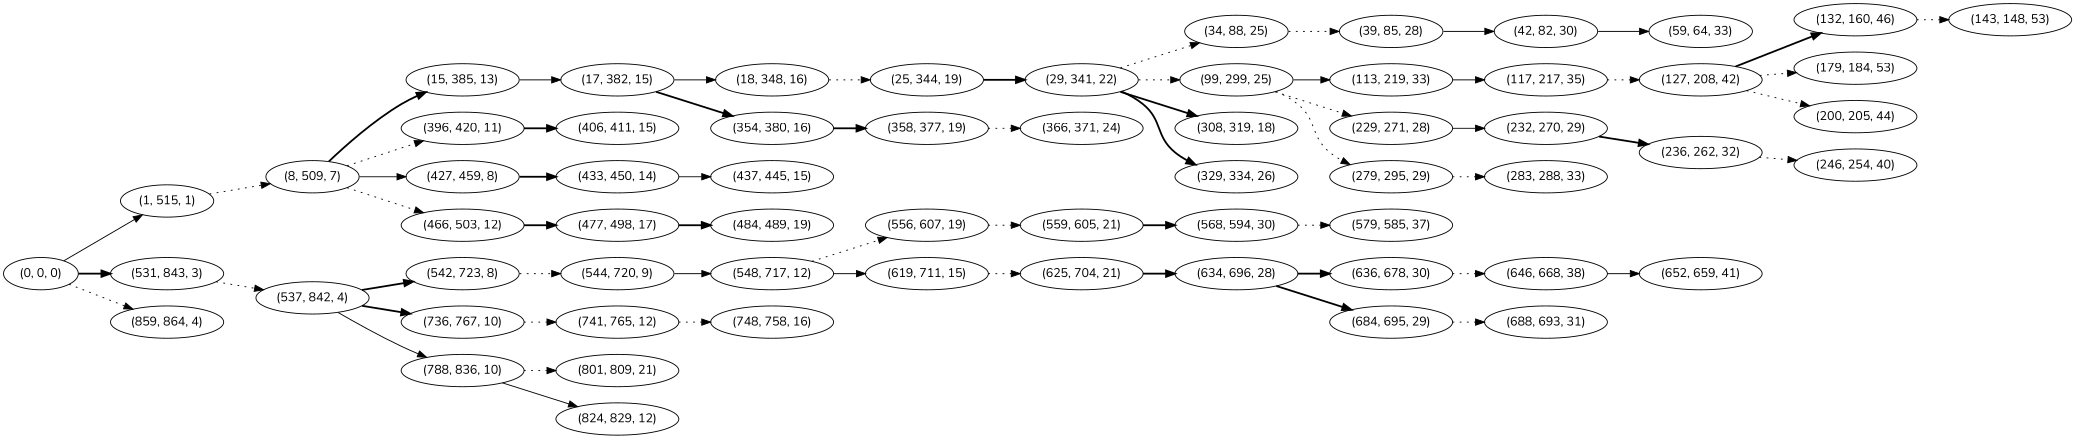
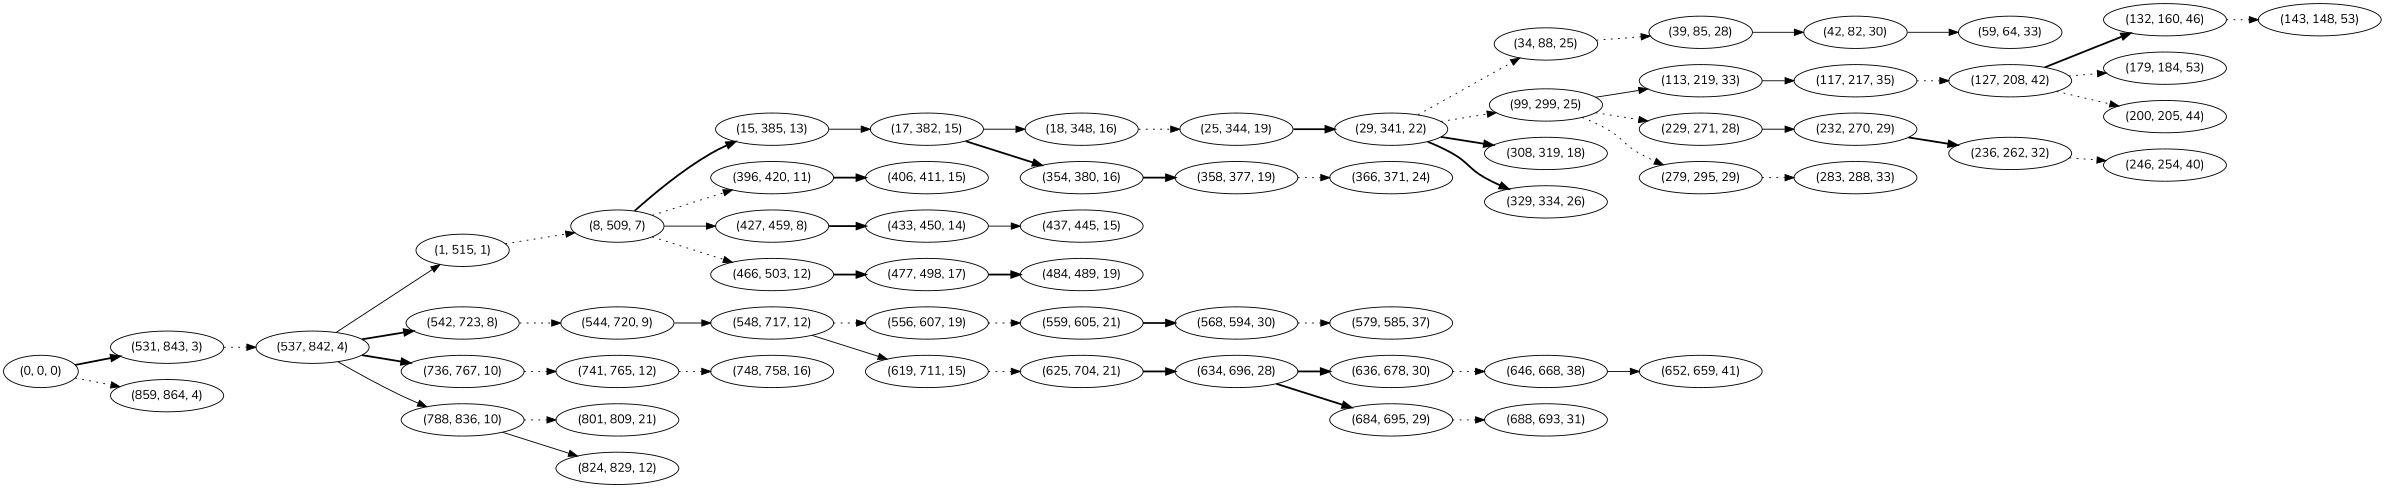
edge "(0, 0, 0)" -> "(1, 515, 1)": now "(537, 842, 4)" -> "(1, 515, 1)"
